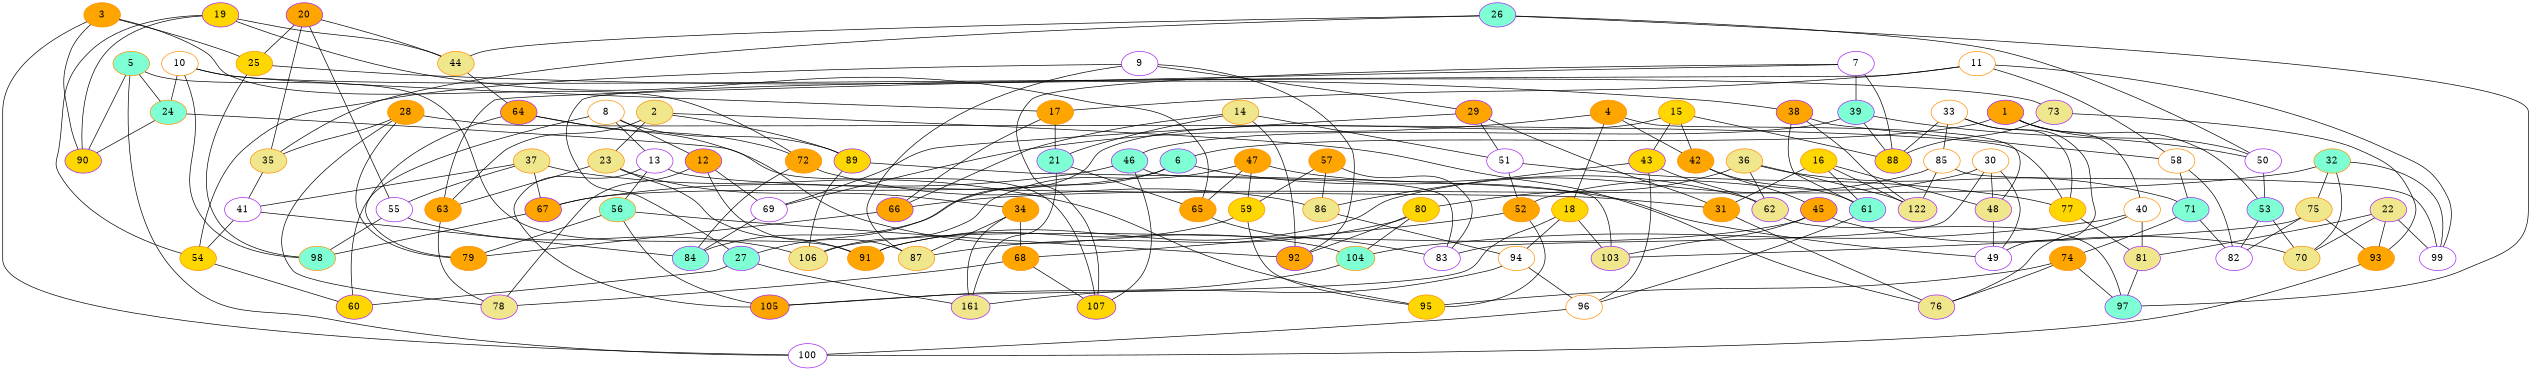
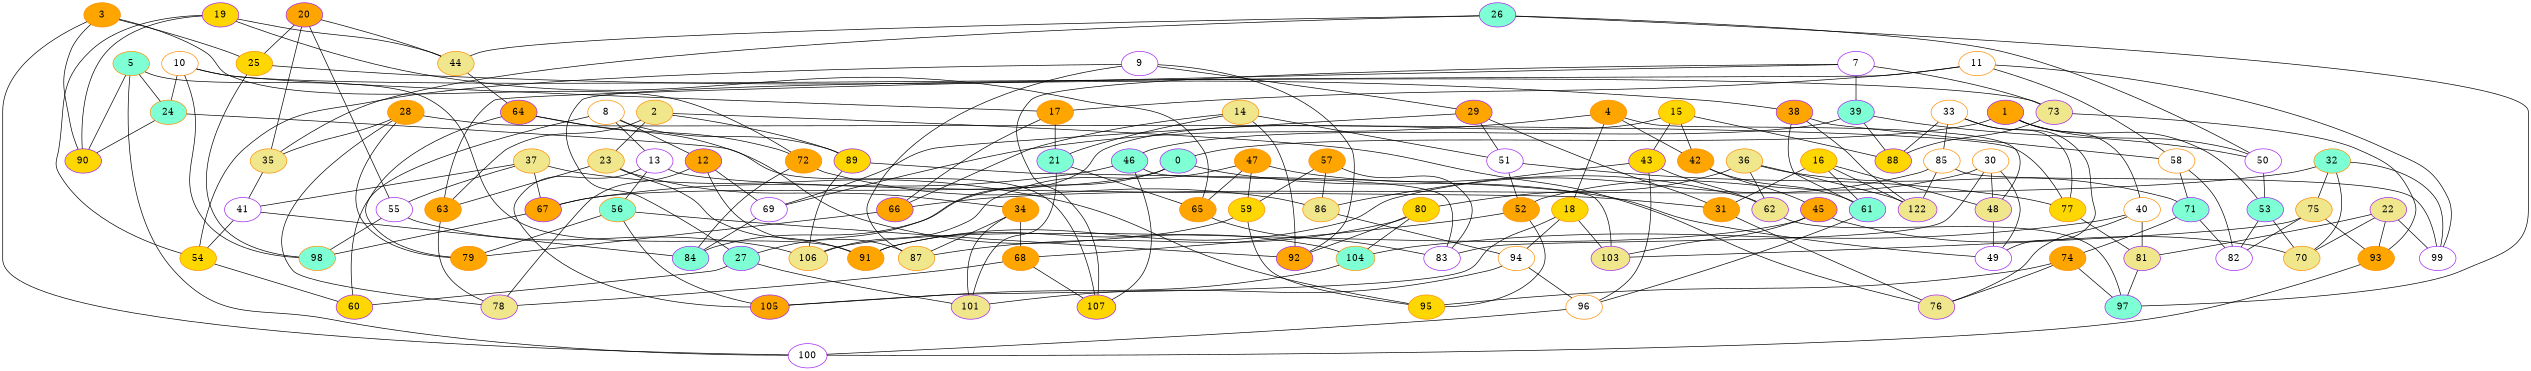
edge "7" -- "88": now "7" -- "73"
node "6": label "6" -> "0"
node "161": label "161" -> "101"
